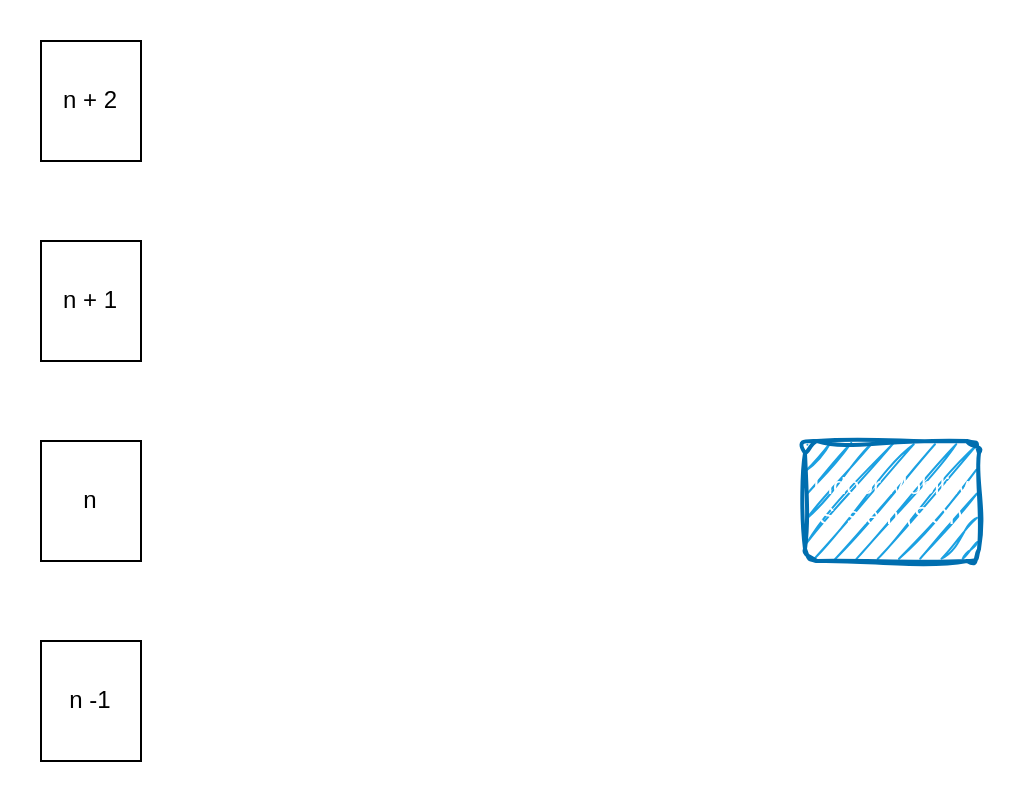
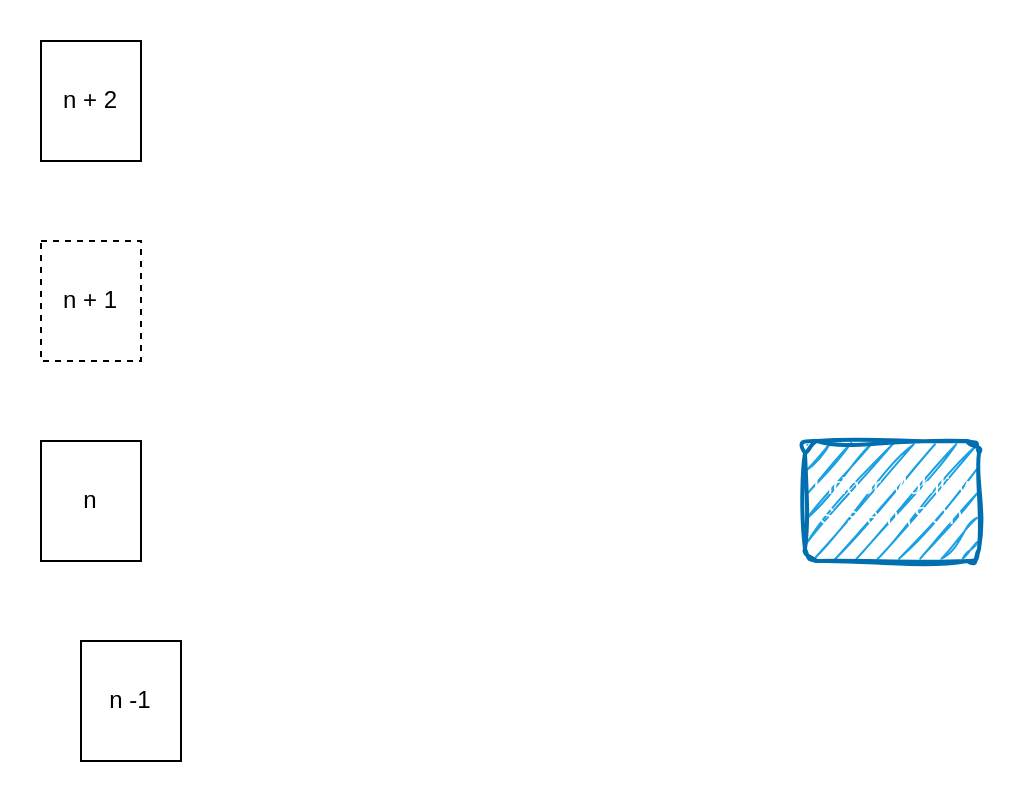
node "n + 1": style solid -> dashed
node "n -1": moved (91, 701) -> (131, 701)
